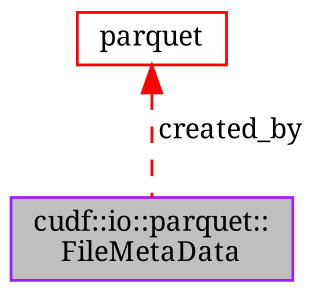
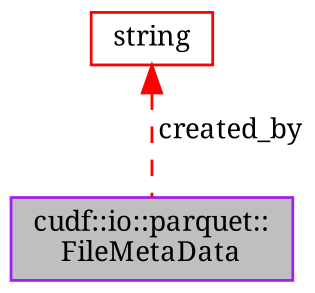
node "parquet": label "parquet" -> "string"
